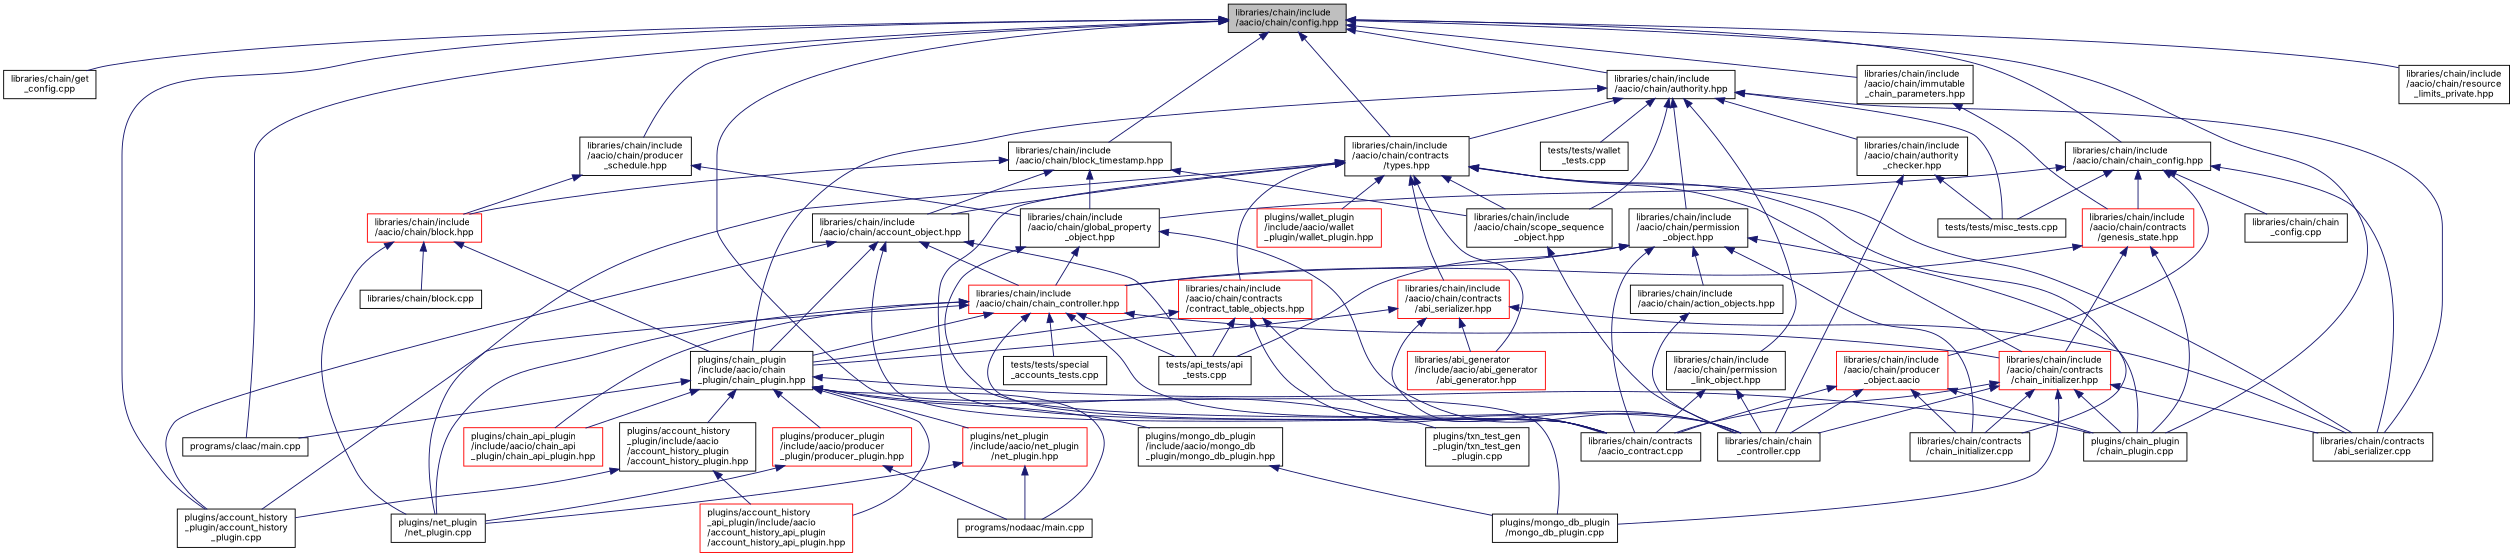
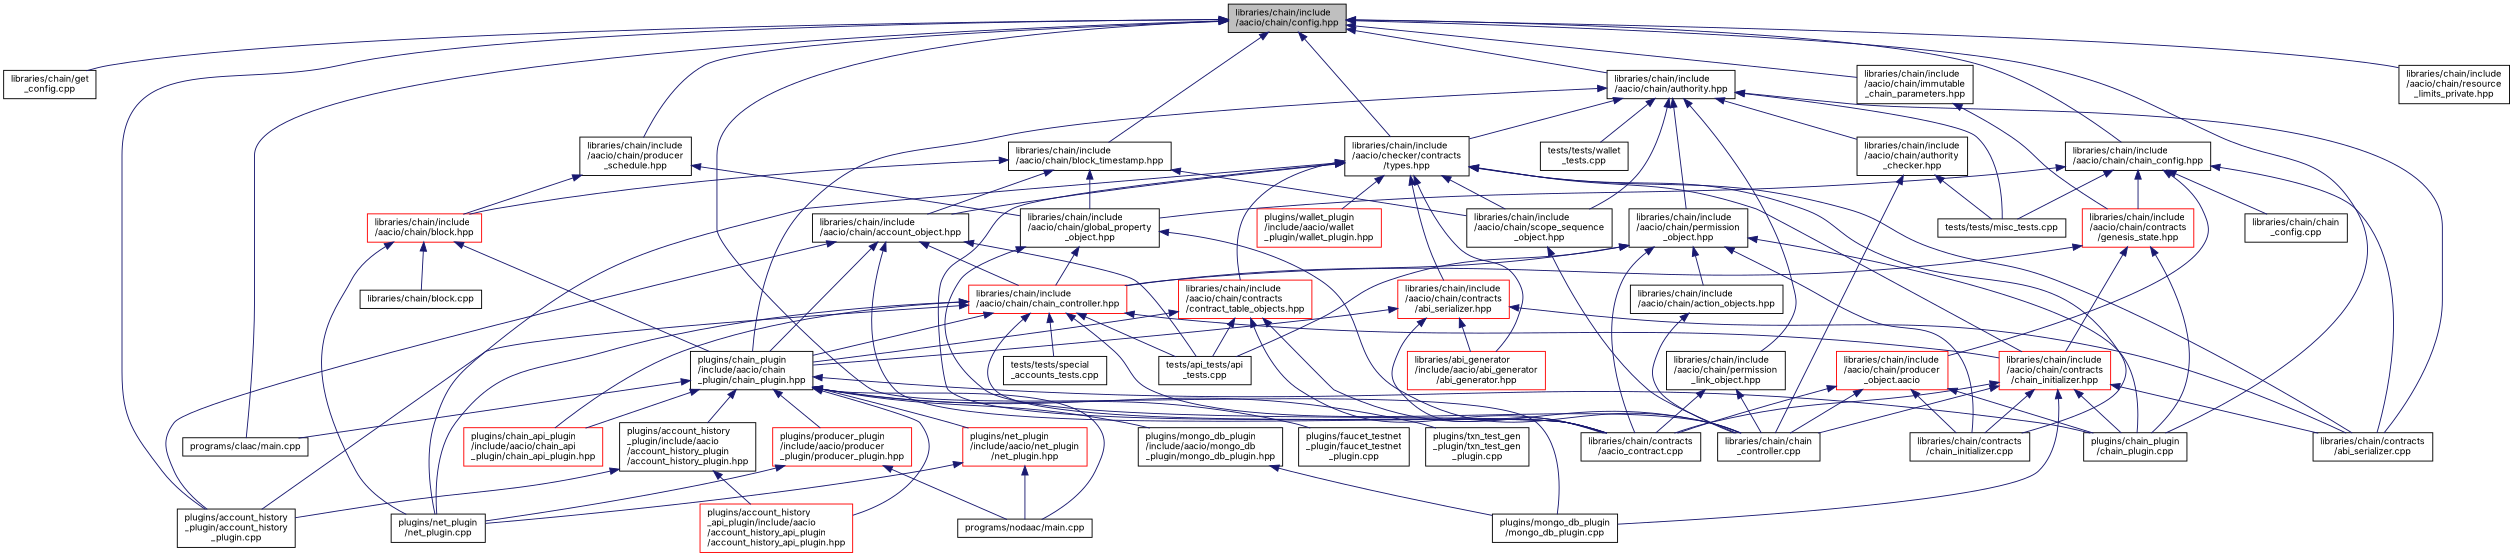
node "libraries/chain/include /aacio/chain/contracts /types.hpp": label "libraries/chain/include /aacio/chain/contracts /types.hpp" -> "libraries/chain/include /aacio/checker/contracts /types.hpp"
node "plugins/faucet_testnet _plugin/faucet_testnet _plugin.cpp": added
